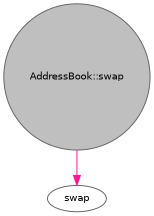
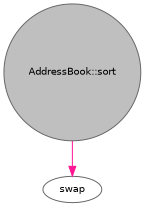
node "AddressBook::swap": label "AddressBook::swap" -> "AddressBook::sort"
